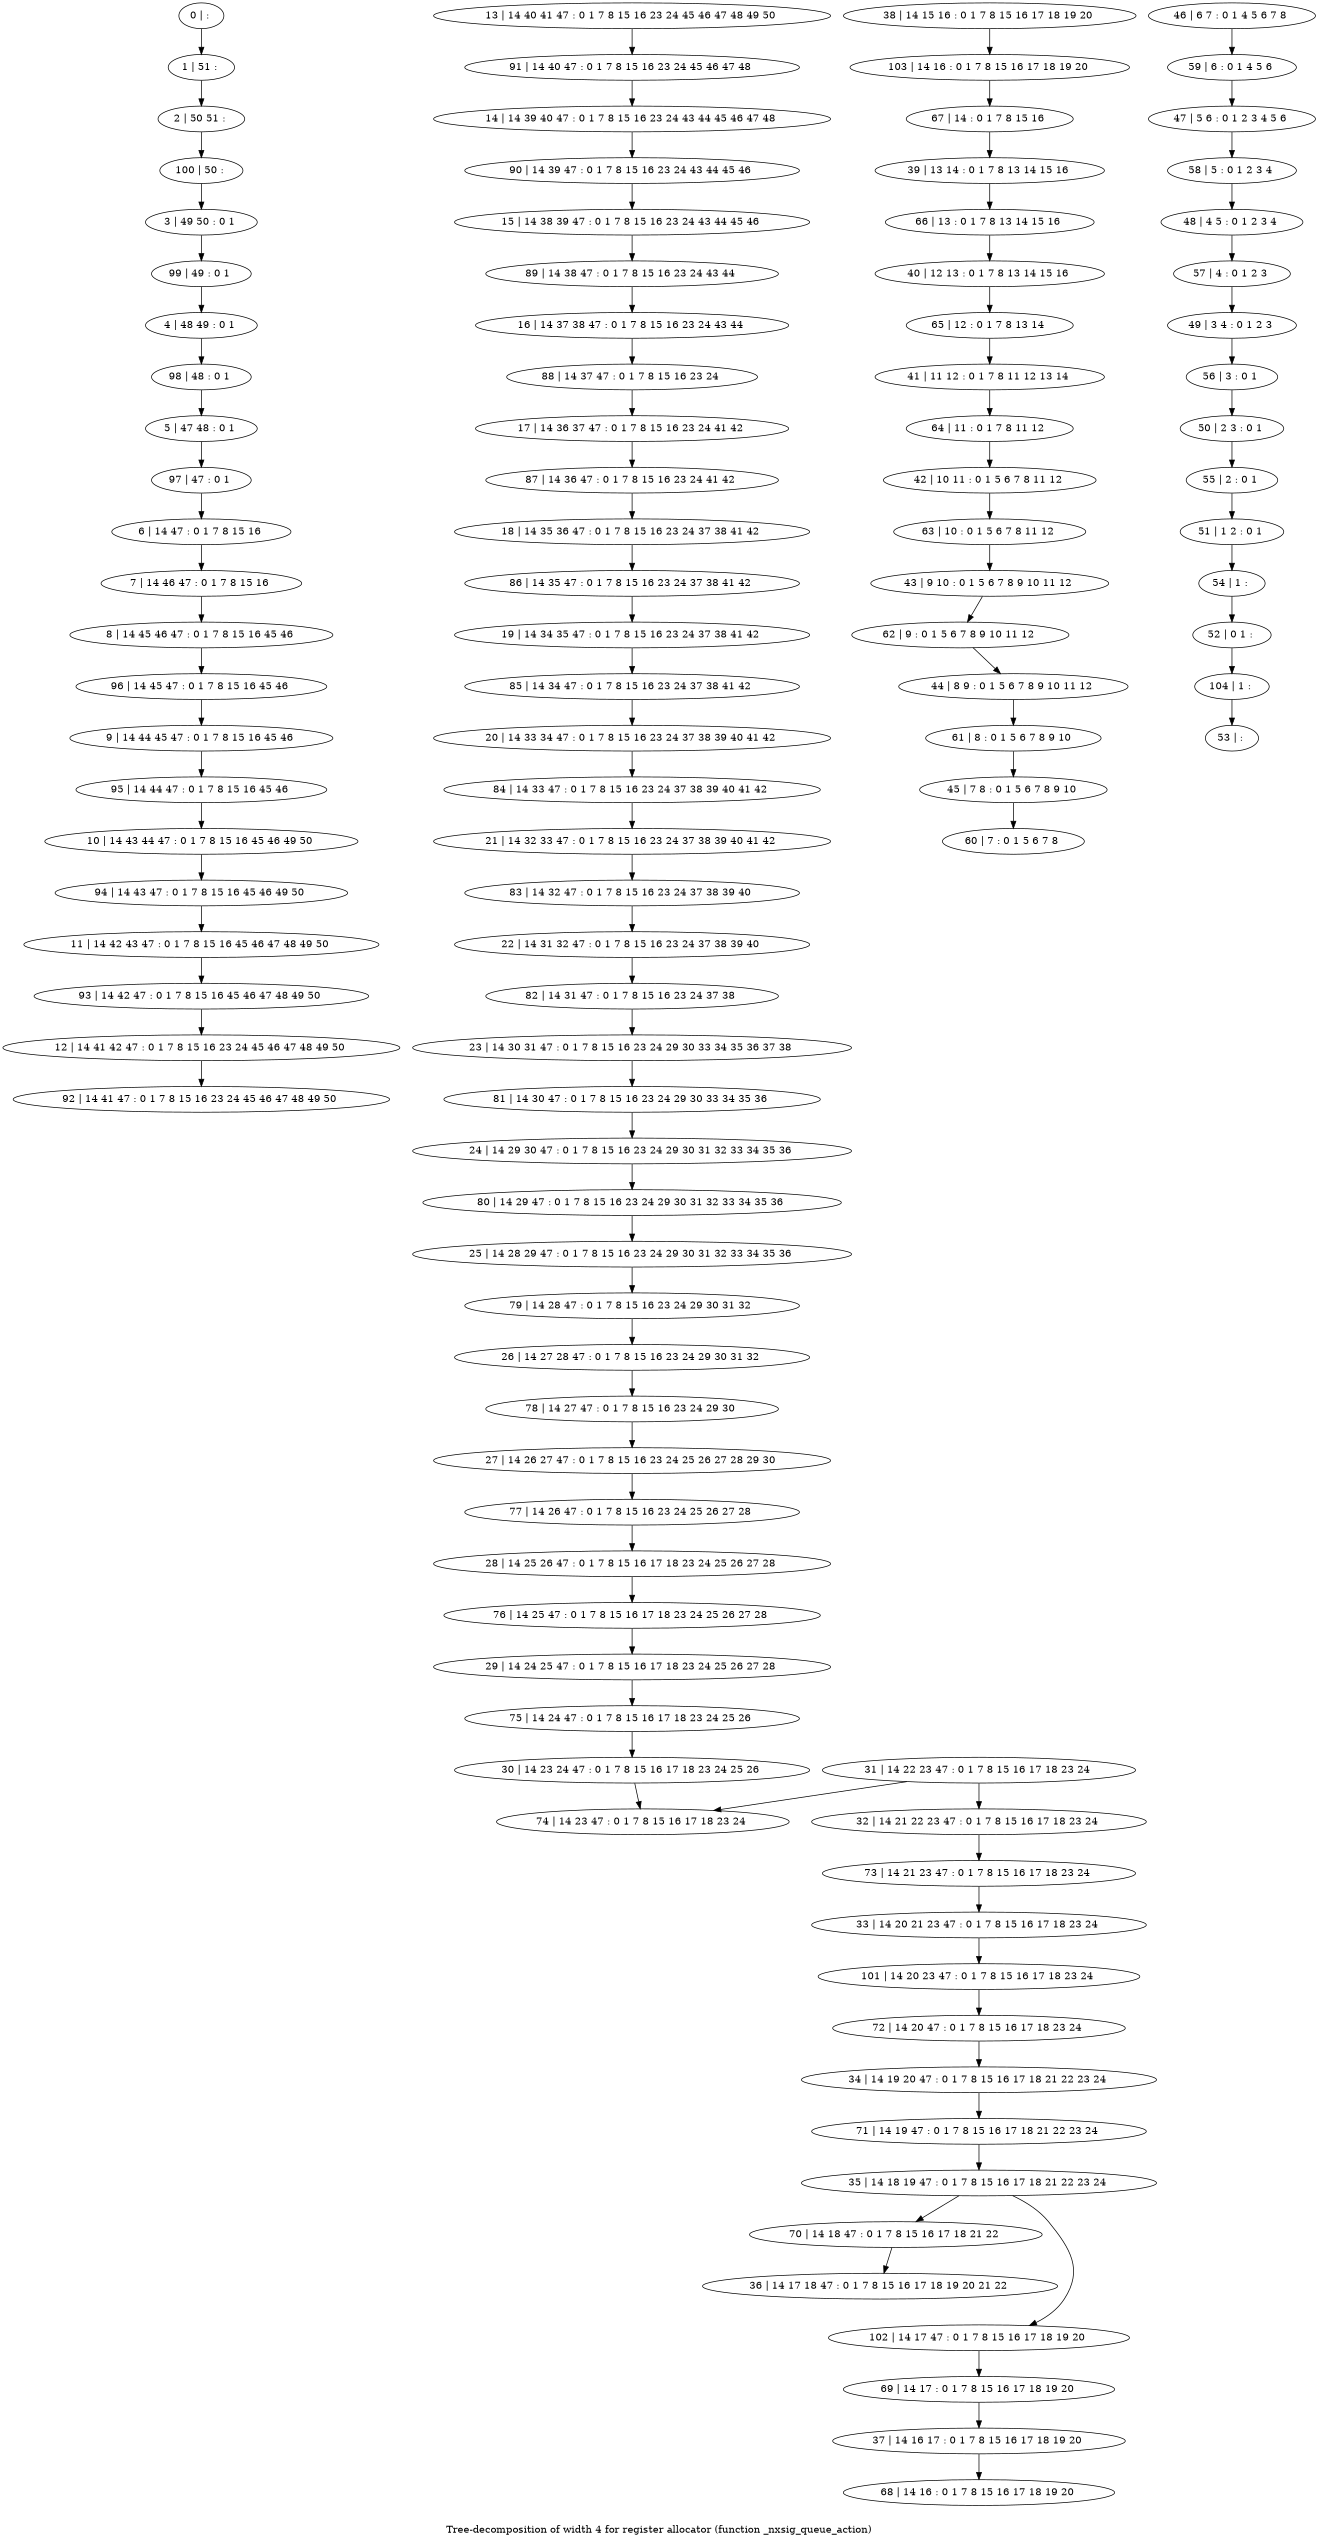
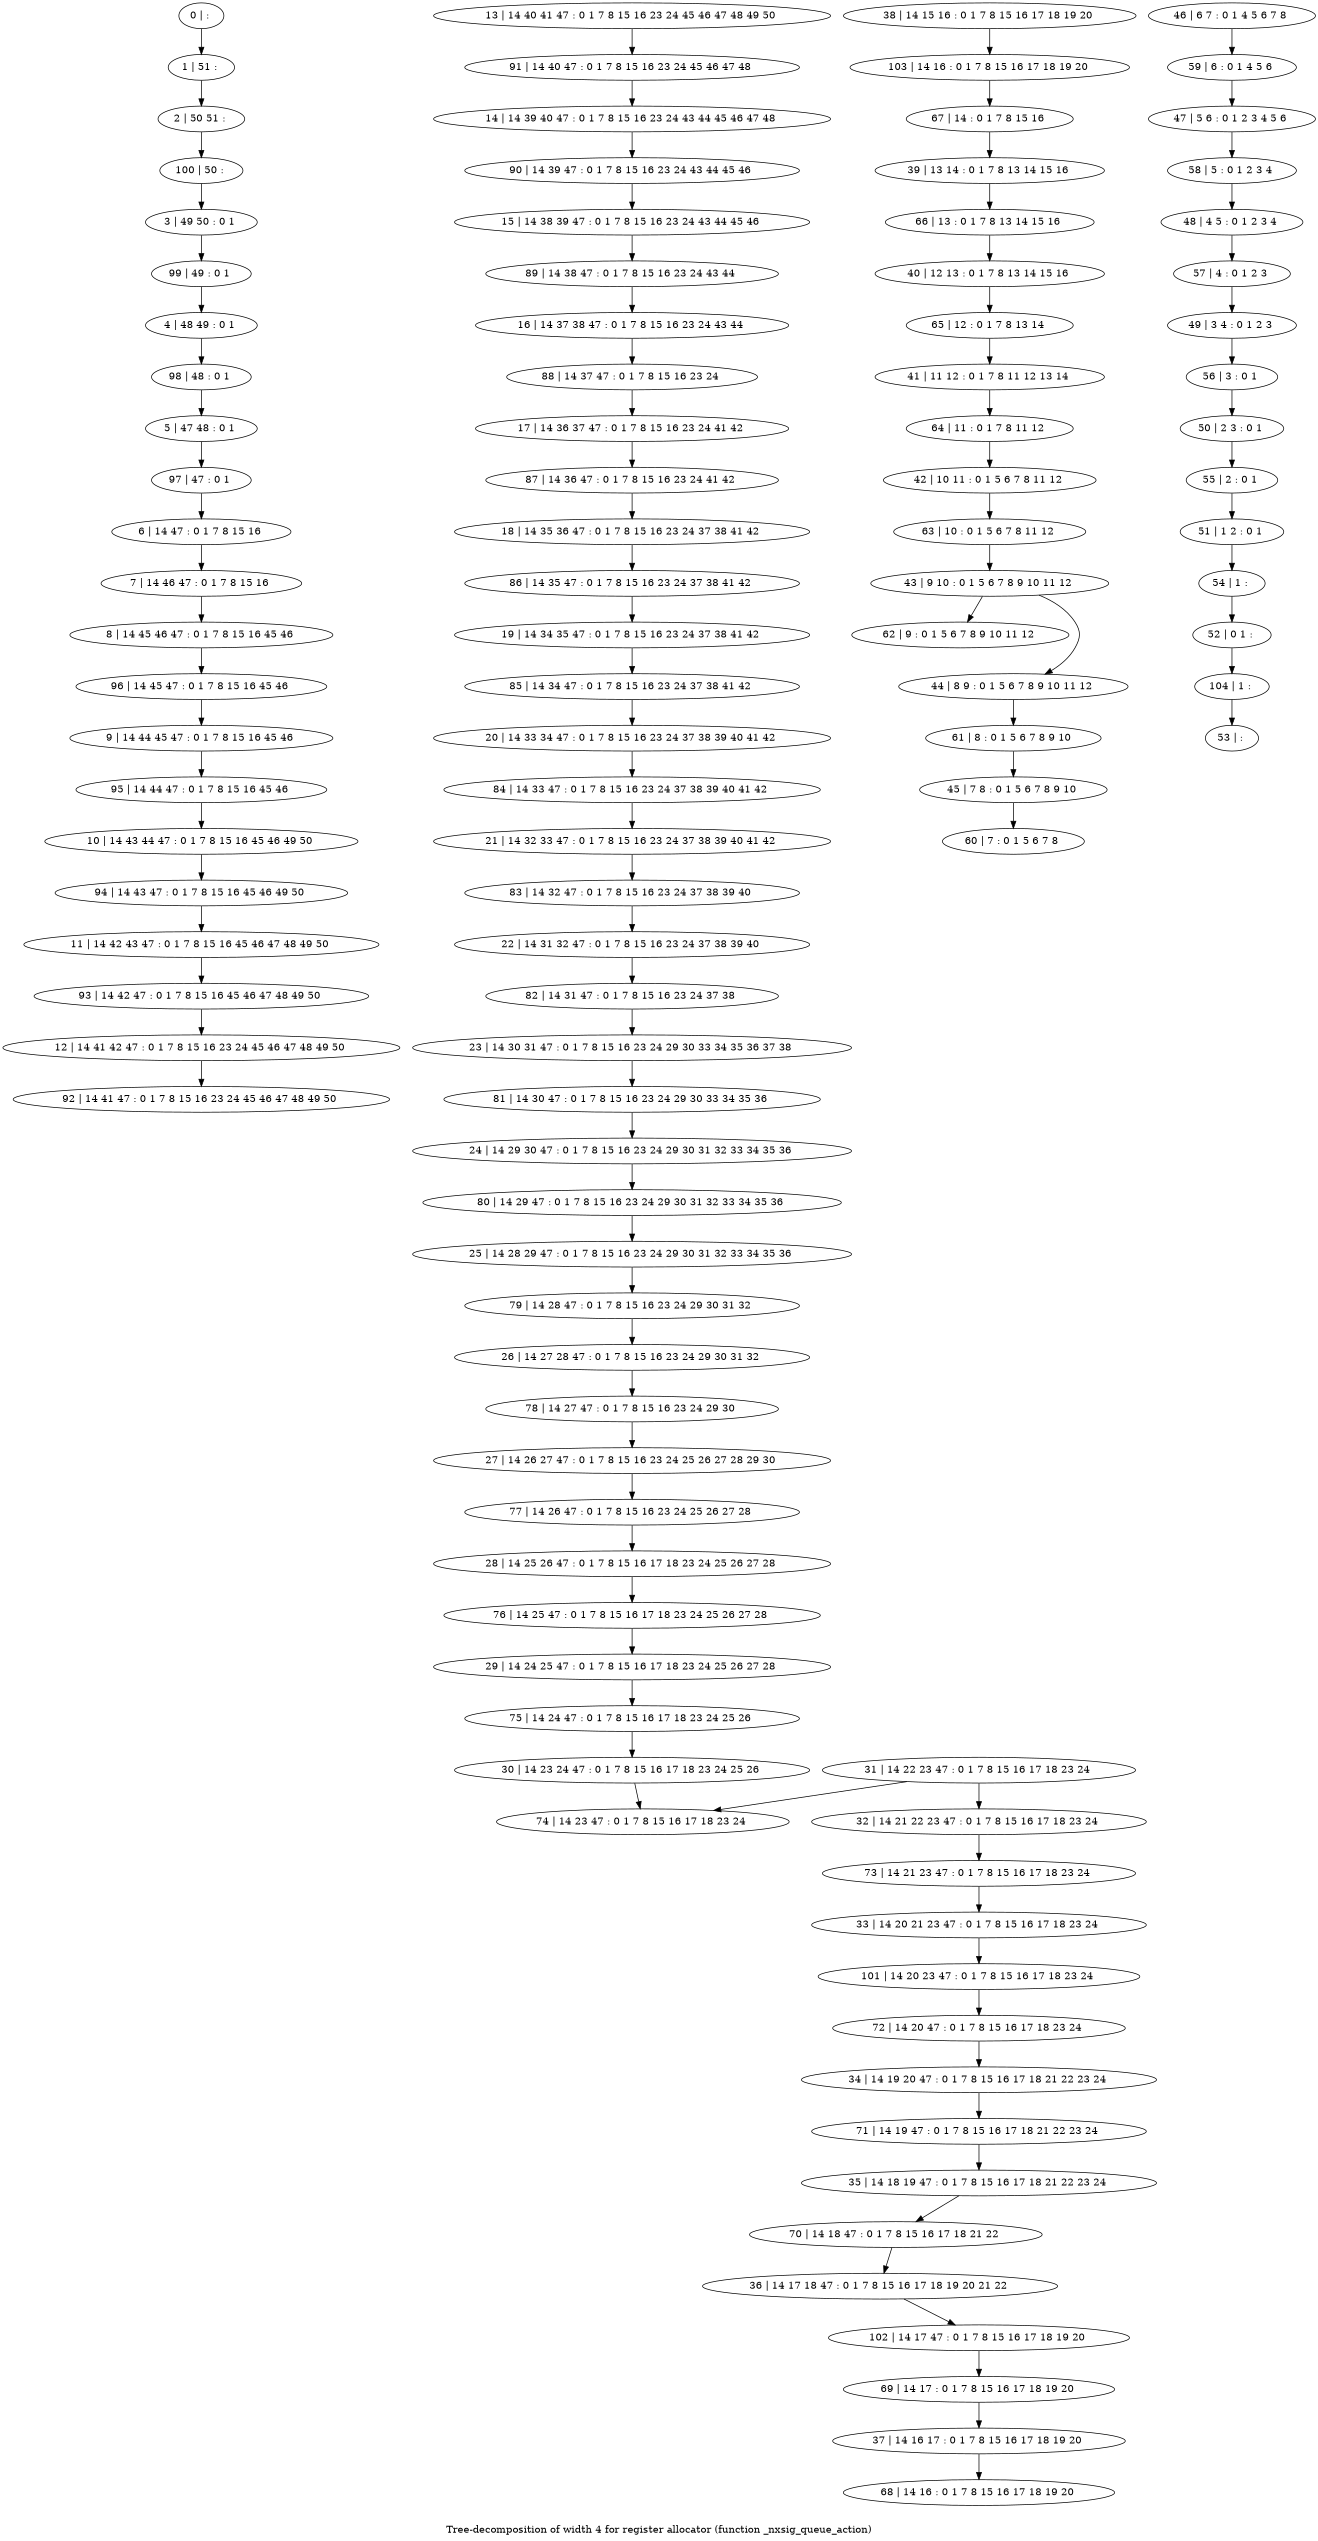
edge "62 | 9 : 0 1 5 6 7 8 9 10 11 12" -> "44 | 8 9 : 0 1 5 6 7 8 9 10 11 12": now "43 | 9 10 : 0 1 5 6 7 8 9 10 11 12" -> "44 | 8 9 : 0 1 5 6 7 8 9 10 11 12"
edge "35 | 14 18 19 47 : 0 1 7 8 15 16 17 18 21 22 23 24" -> "102 | 14 17 47 : 0 1 7 8 15 16 17 18 19 20": now "36 | 14 17 18 47 : 0 1 7 8 15 16 17 18 19 20 21 22" -> "102 | 14 17 47 : 0 1 7 8 15 16 17 18 19 20"
